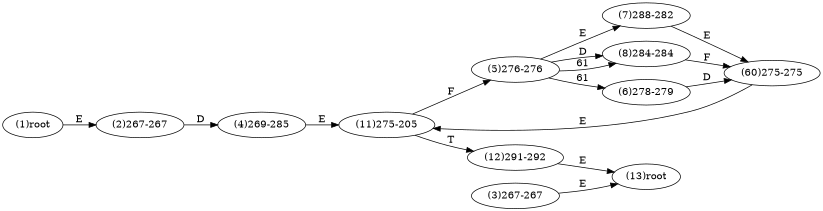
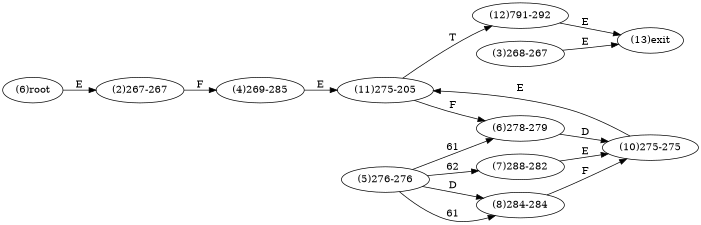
edge "(5)276-276" -> "(7)288-282": label "E" -> "62"
node "(60)275-275": label "(60)275-275" -> "(10)275-275"
edge "(11)275-205" -> "(5)276-276": now "(11)275-205" -> "(6)278-279"
edge "(2)267-267" -> "(4)269-285": label "D" -> "F"
node "(1)root": label "(1)root" -> "(6)root"
node "(12)291-292": label "(12)291-292" -> "(12)791-292"
node "(13)root": label "(13)root" -> "(13)exit"
node "(3)267-267": label "(3)267-267" -> "(3)268-267"
